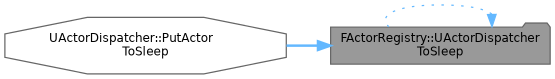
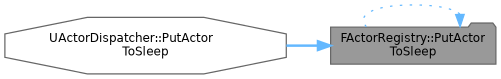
node "FActorRegistry::UActorDispatcher ToSleep": label "FActorRegistry::UActorDispatcher ToSleep" -> "FActorRegistry::PutActor ToSleep"
